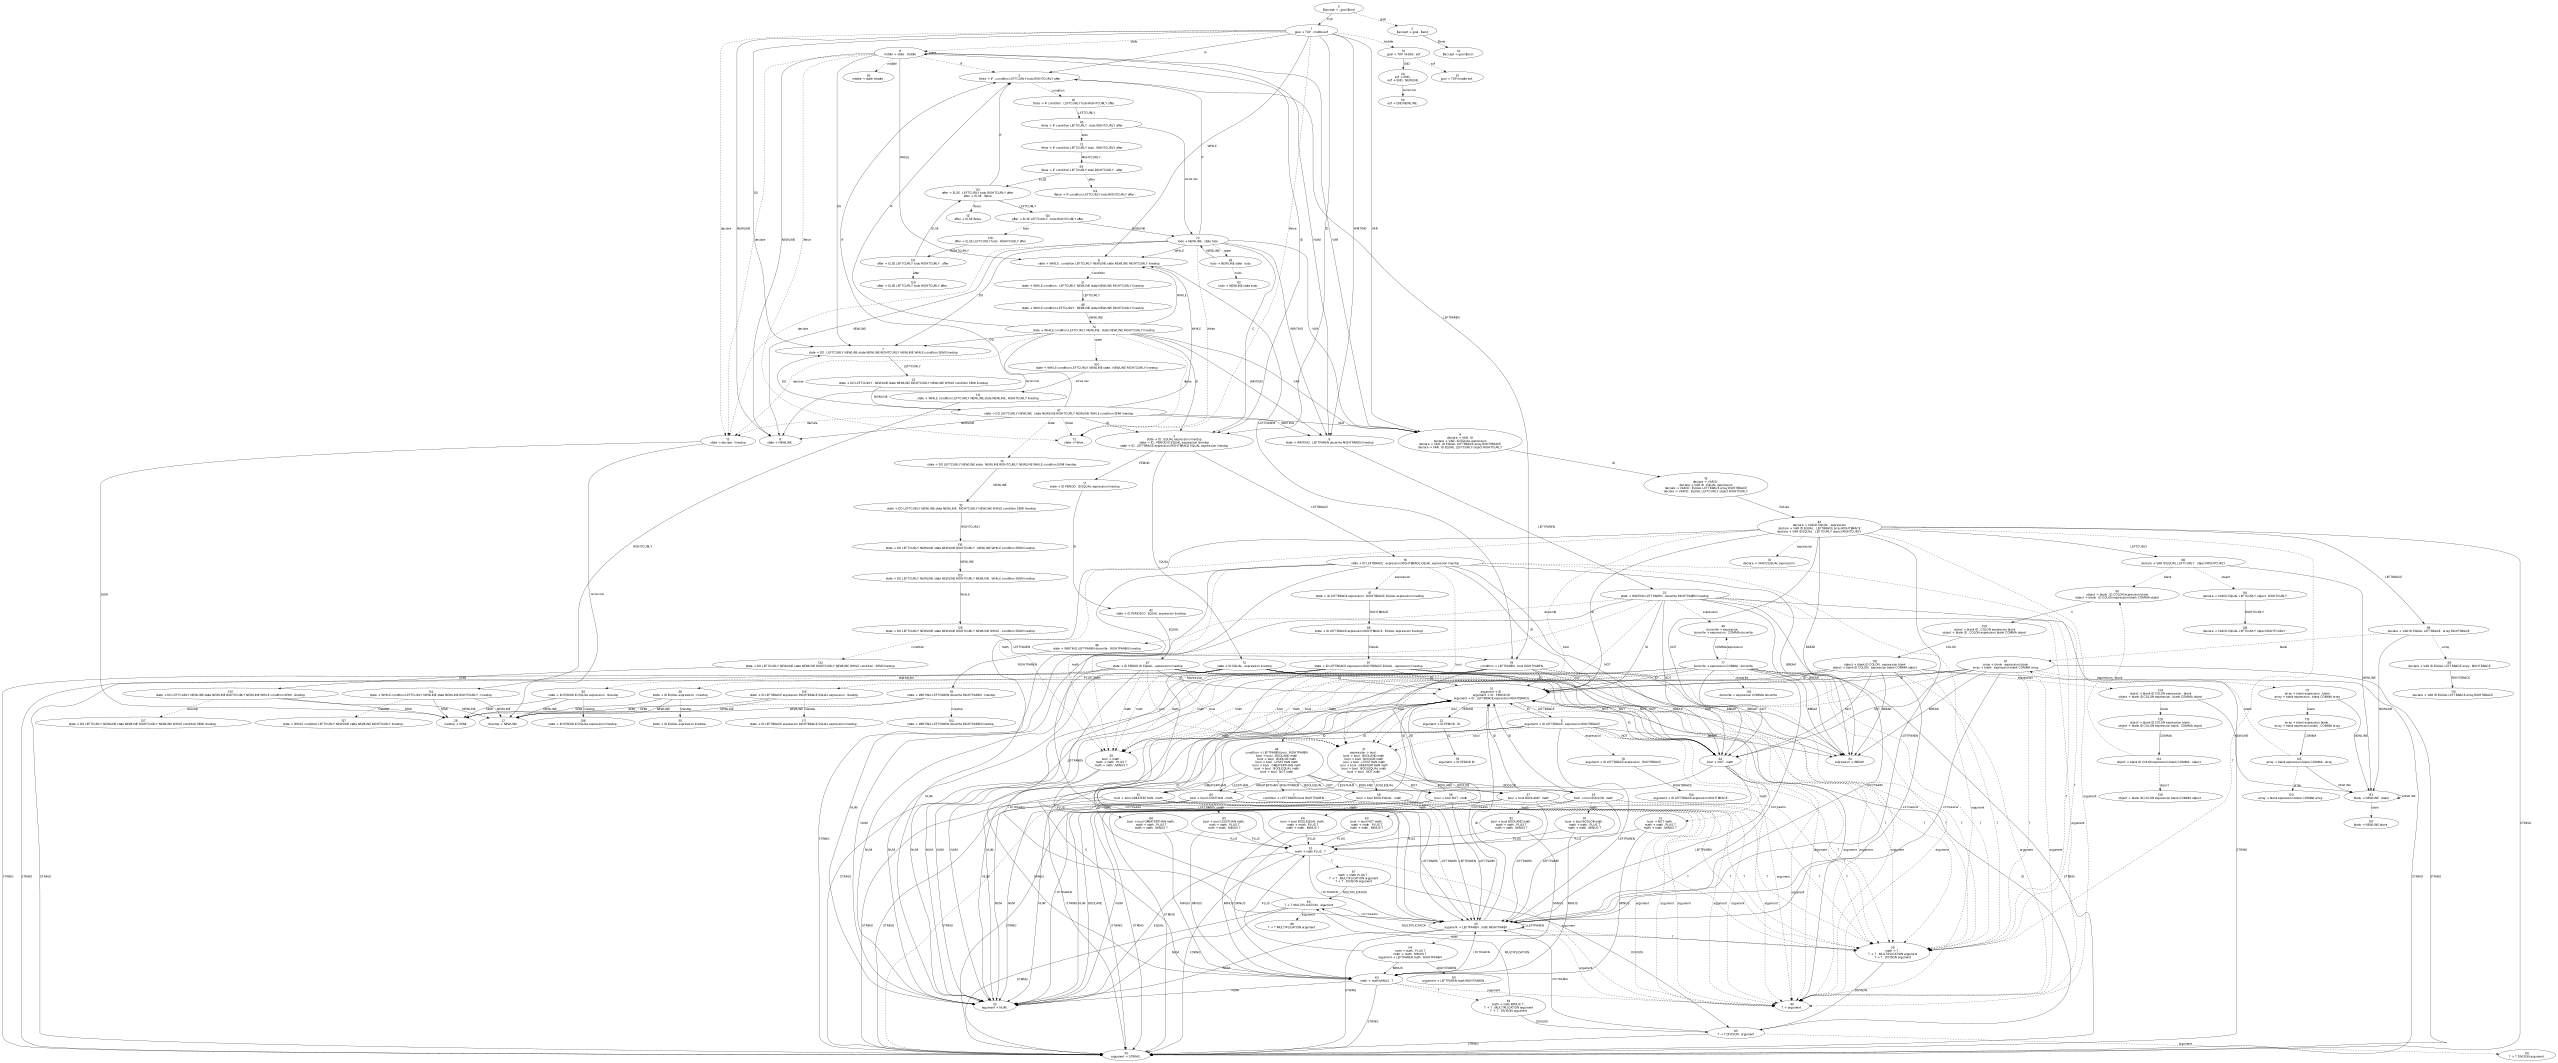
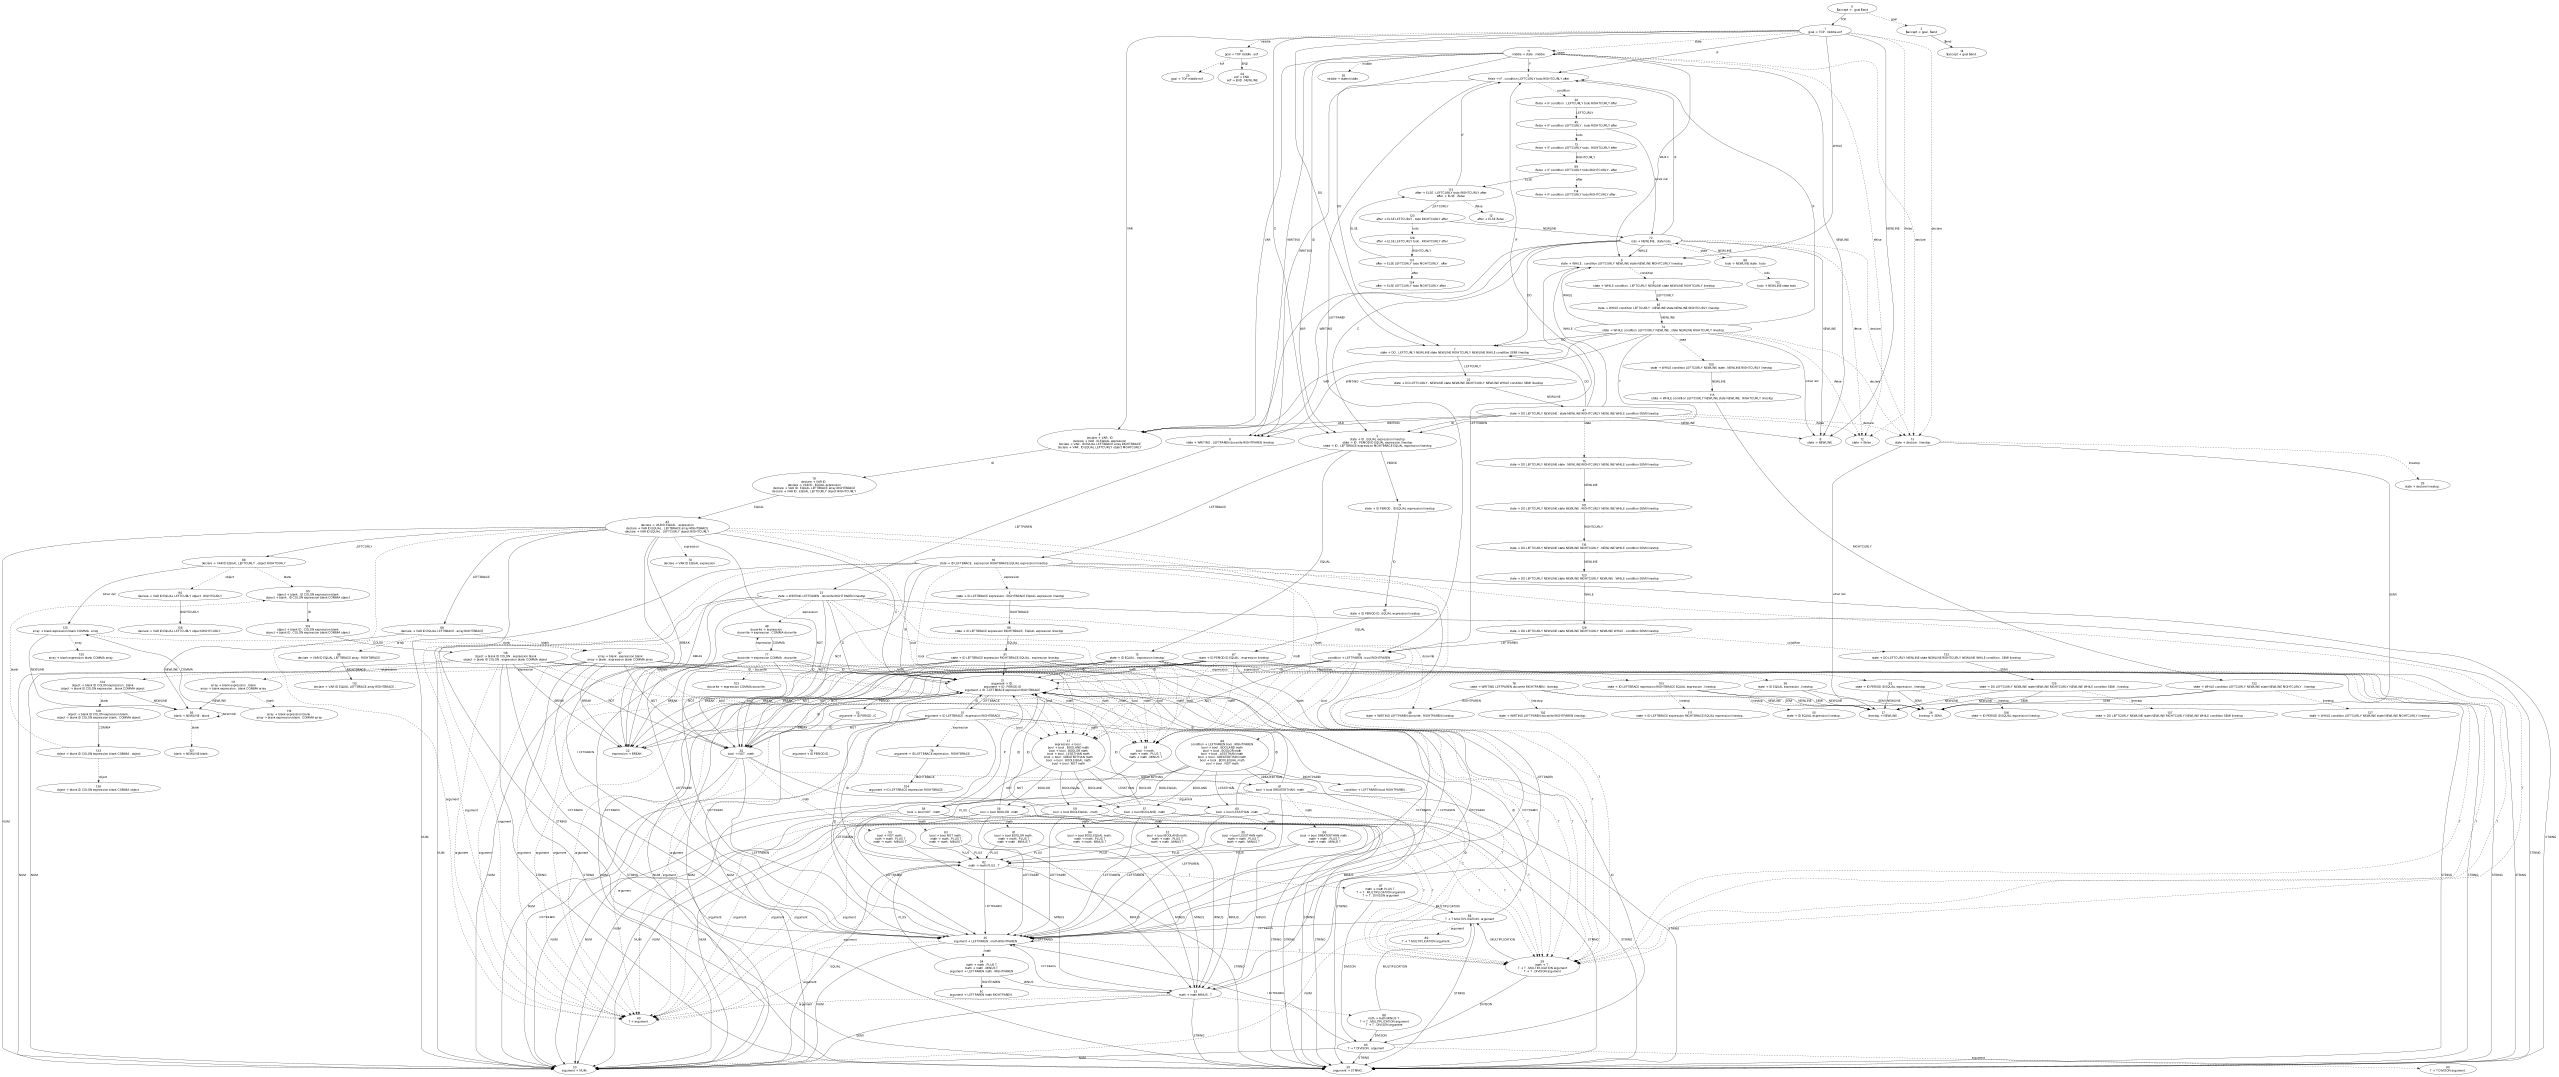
edge "11 middle -> state . middle" -> "5 ifelse -> IF . condition LEFTCURLY todo RIGHTCURLY after": style dashed -> solid
node "50 eof -> END NEWLINE .": removed
edge "1 goal -> TOP . middle eof" -> "8 state -> WRITING . LEFTPAREN docwrite RIGHTPAREN linestop": now "5 ifelse -> IF . condition LEFTCURLY todo RIGHTCURLY after" -> "8 state -> WRITING . LEFTPAREN docwrite RIGHTPAREN linestop"
edge "11 middle -> state . middle" -> "8 state -> WRITING . LEFTPAREN docwrite RIGHTPAREN linestop": label "NUM" -> "WRITING"
node "29 state -> declare linestop .": added
edge "68 declare -> VAR ID EQUAL LEFTCURLY . object RIGHTCURLY" -> "93 blank -> NEWLINE . blank": now "68 declare -> VAR ID EQUAL LEFTCURLY . object RIGHTCURLY" -> "125 array -> blank expression blank COMMA . array"
edge "48 state -> WRITING LEFTPAREN docwrite . RIGHTPAREN linestop" -> "76 state -> WRITING LEFTPAREN docwrite RIGHTPAREN . linestop": reversed
edge "15 state -> ID EQUAL . expression linestop" -> "36 state -> ID EQUAL expression . linestop": label "PLUS" -> "expression"
edge "15 state -> ID EQUAL . expression linestop" -> "40 T -> argument .": style solid -> dashed
edge "60 bool -> bool LESSTHAN . math" -> "35 argument -> LEFTPAREN . math RIGHTPAREN": style dashed -> solid
edge "61 bool -> bool GREATERTHAN . math" -> "40 T -> argument .": now "61 bool -> bool GREATERTHAN . math" -> "59 bool -> bool BOOLEQUAL . math"
edge "59 bool -> bool BOOLEQUAL . math" -> "30 argument -> STRING .": style dashed -> solid
edge "57 bool -> bool BOOLAND . math" -> "33 argument -> NUM .": label "BOOLAND" -> "NUM"
edge "64 T -> T MULTIPLICATION . argument" -> "33 argument -> NUM .": style solid -> dashed
edge "63 math -> math MINUS . T" -> "33 argument -> NUM .": label "NUM" -> "SEMI"
edge "35 argument -> LEFTPAREN . math RIGHTPAREN" -> "30 argument -> STRING .": removed, label "STRING"
edge "65 T -> T DIVISON . argument" -> "33 argument -> NUM .": added, label "NUM"
